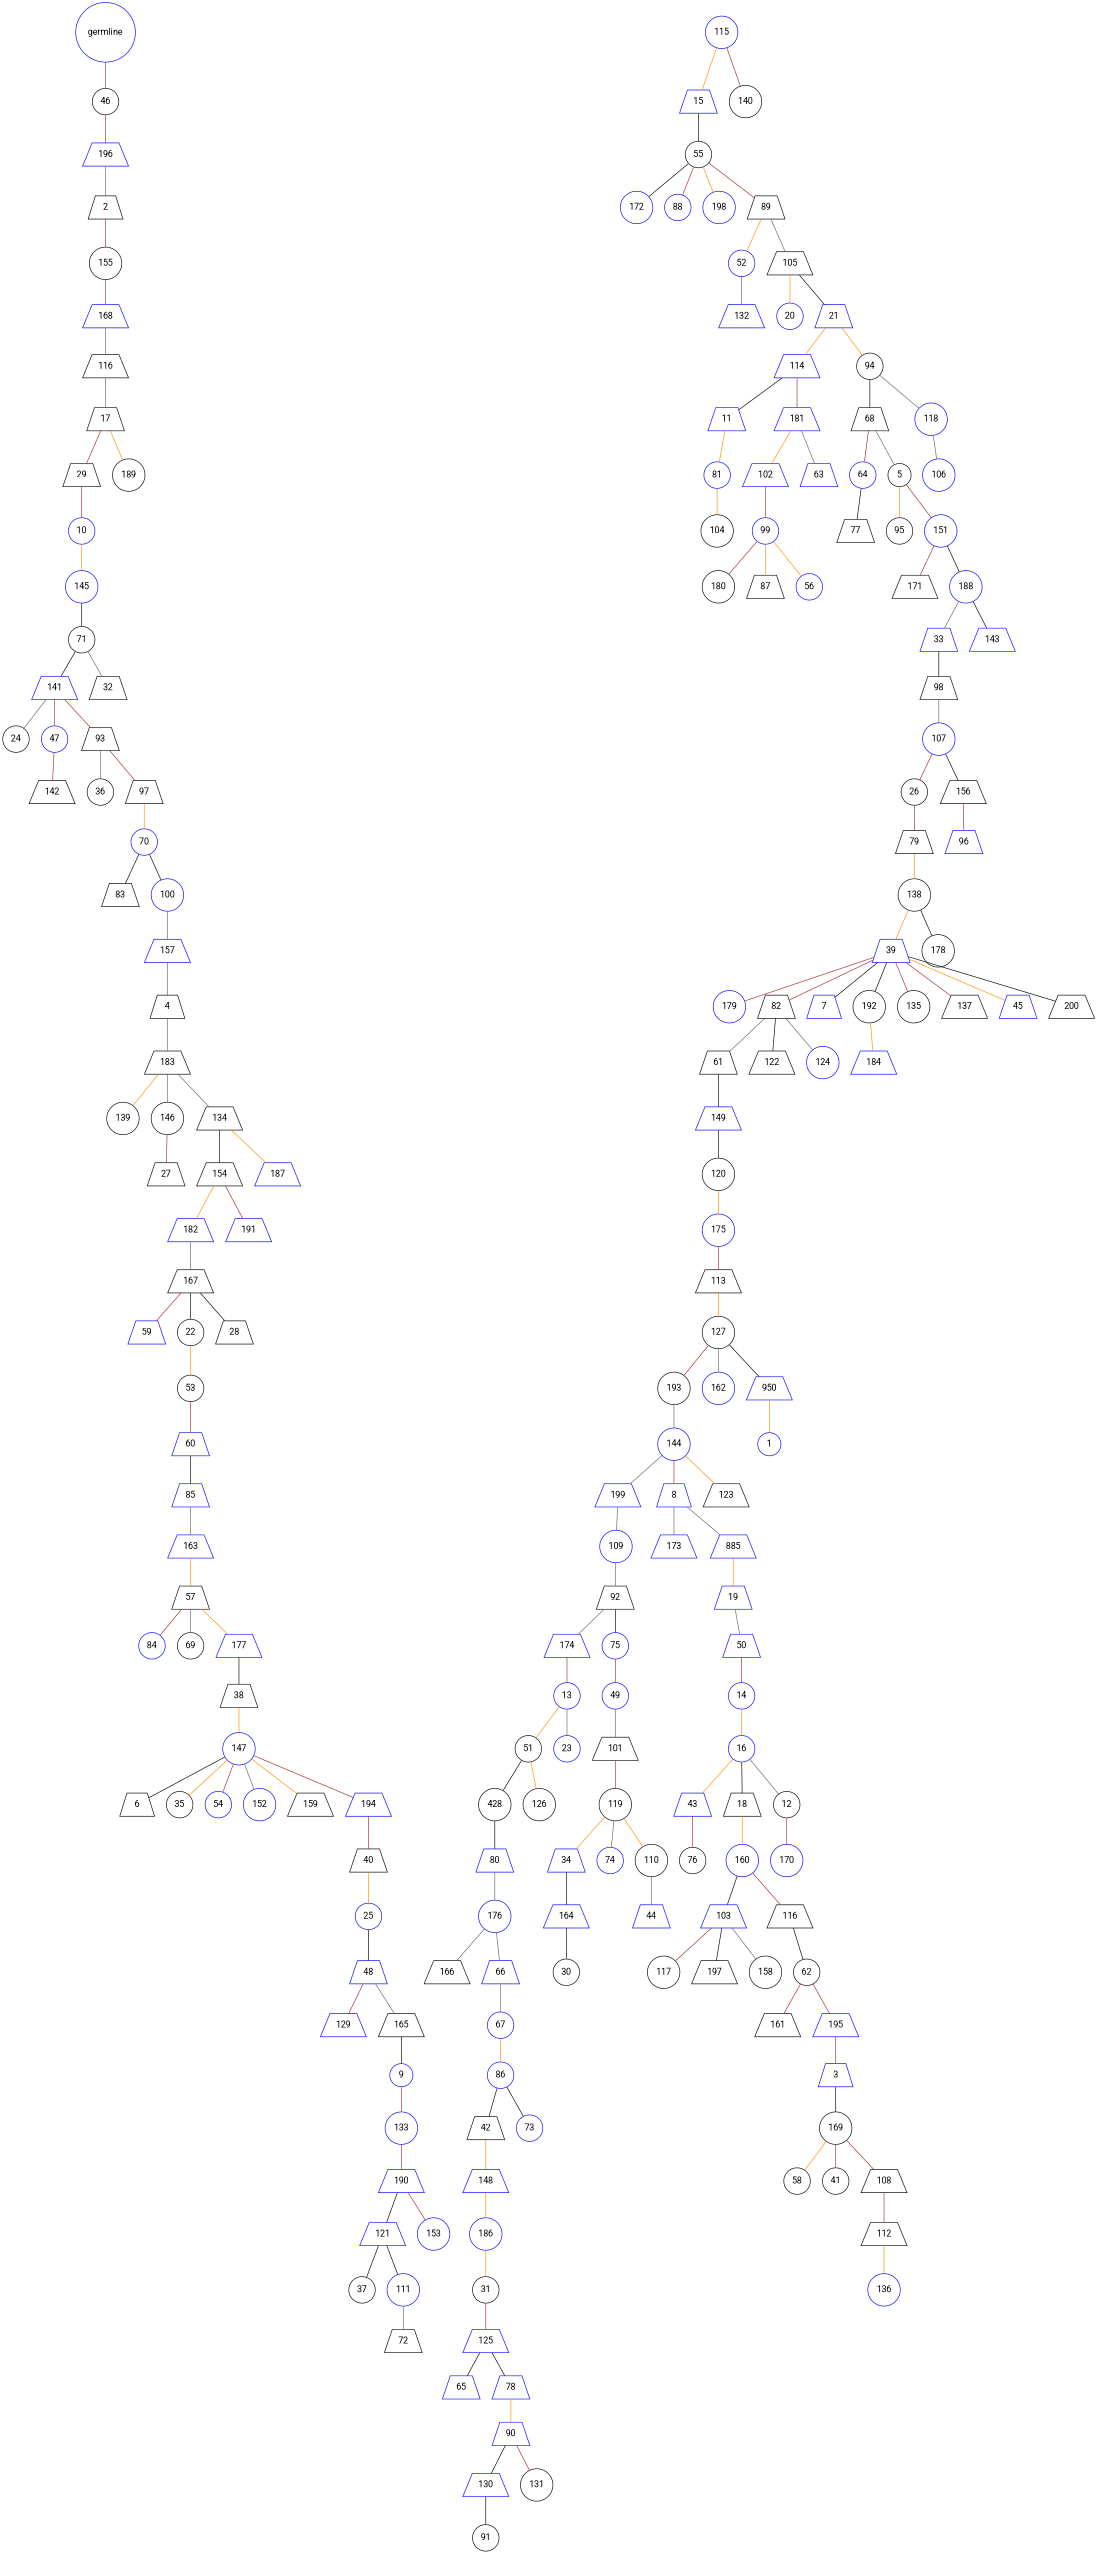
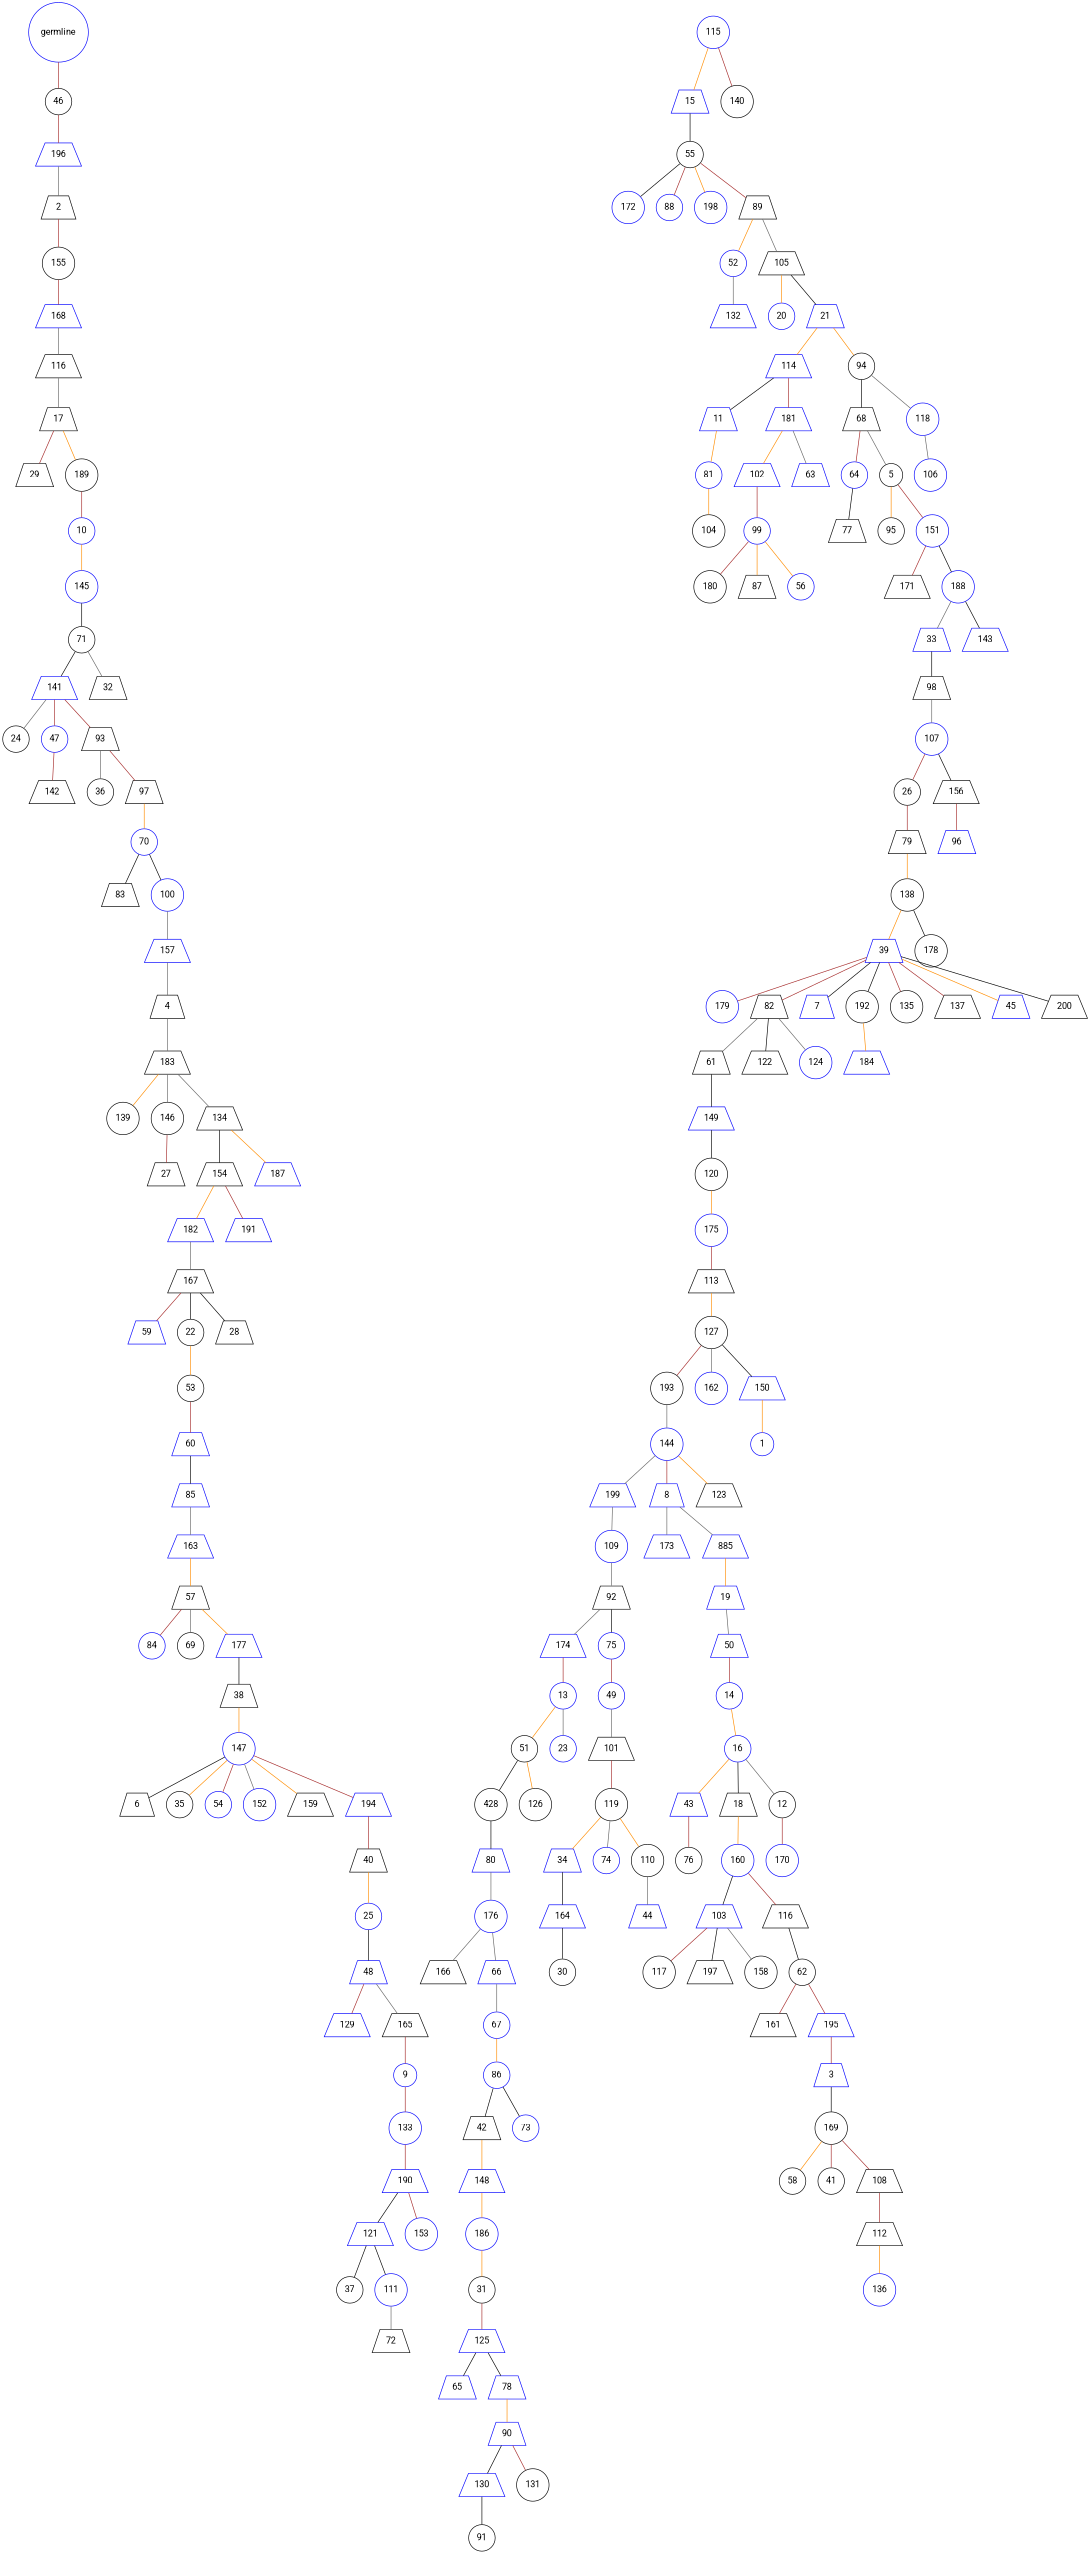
edge "29" -- "10": now "189" -- "10"
node "950": label "950" -> "150"
edge "165" -- "9": color black -> brown
